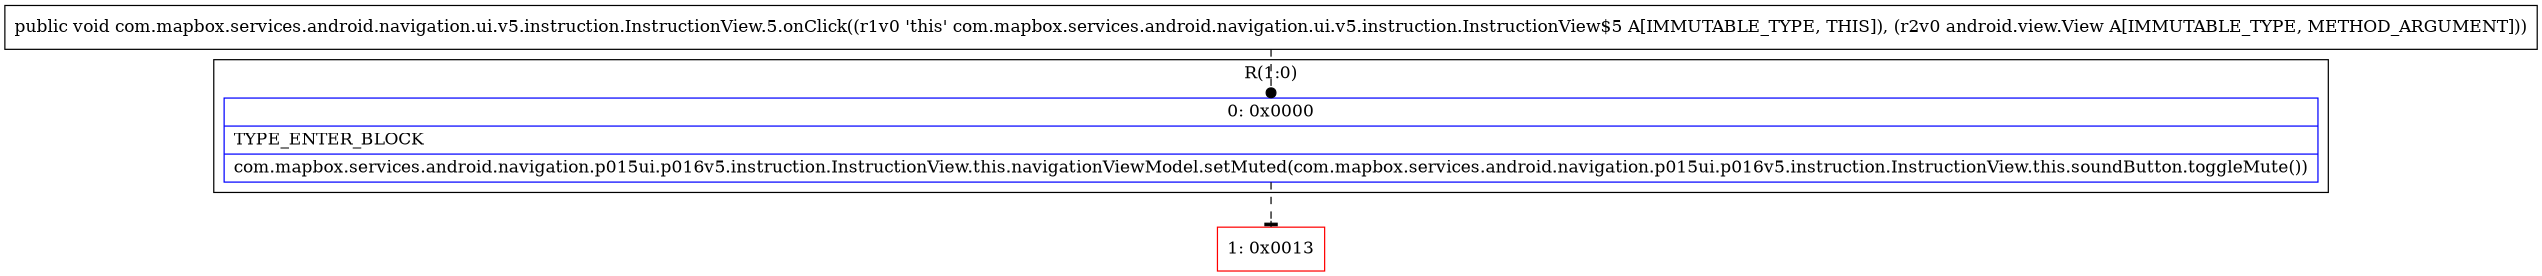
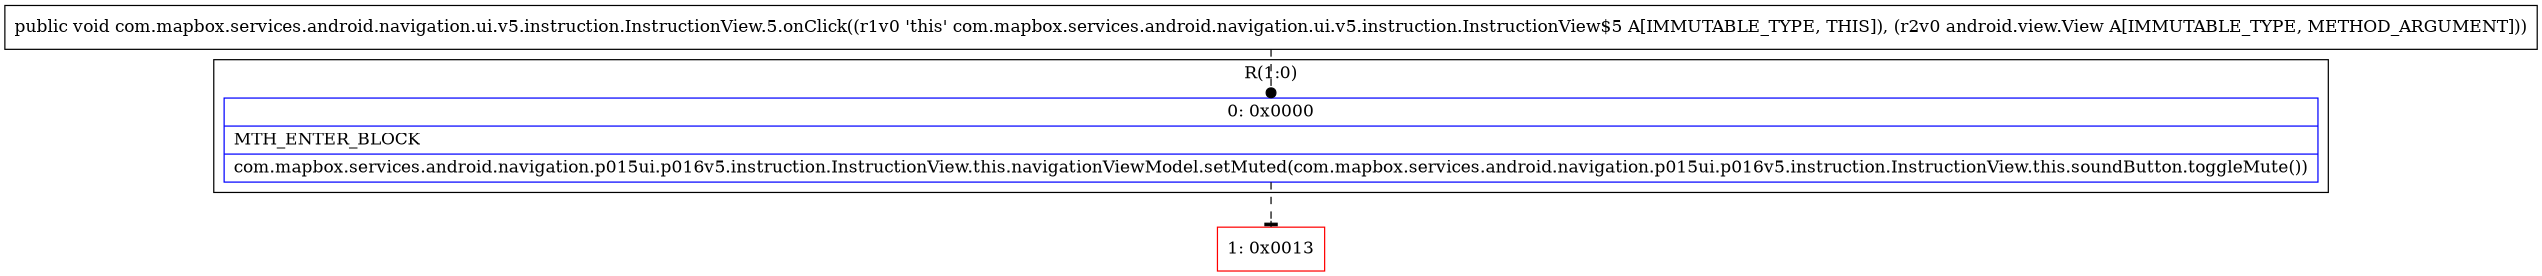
node "0: 0x0000": text "TYPE_ENTER_BLOCK" -> "MTH_ENTER_BLOCK"
